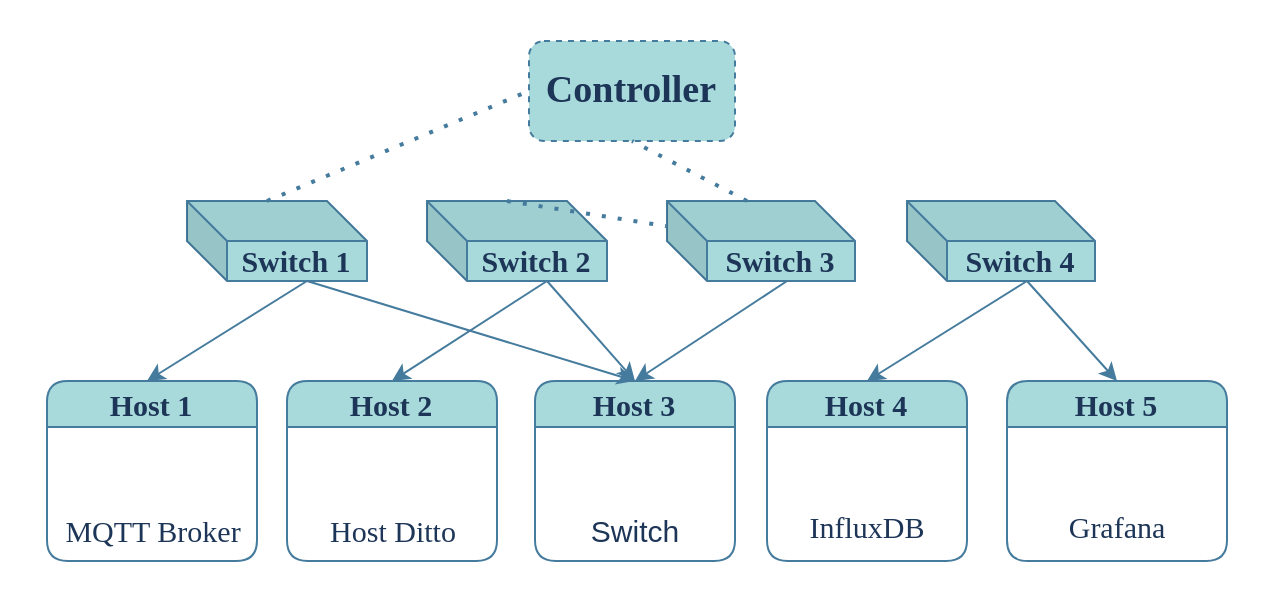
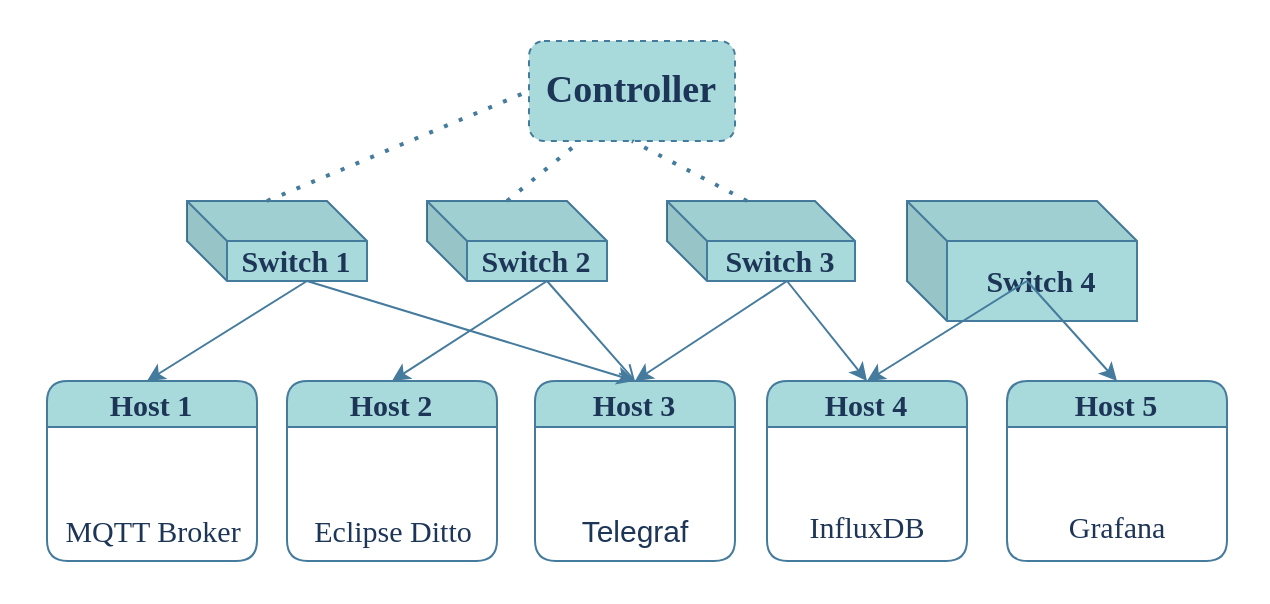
edge "Switch 2" -- "Switch 3": now "Switch 2" -- "Controller"
node "Switch 4": size 188x80 -> 230x120
edge "Switch 3" -> "Host 4": added
edge "Switch 2" -> "Host 3": arrowhead classic -> open
node "Host Ditto": label "Host Ditto" -> "Eclipse Ditto"
node "Switch": label "Switch" -> "Telegraf"
